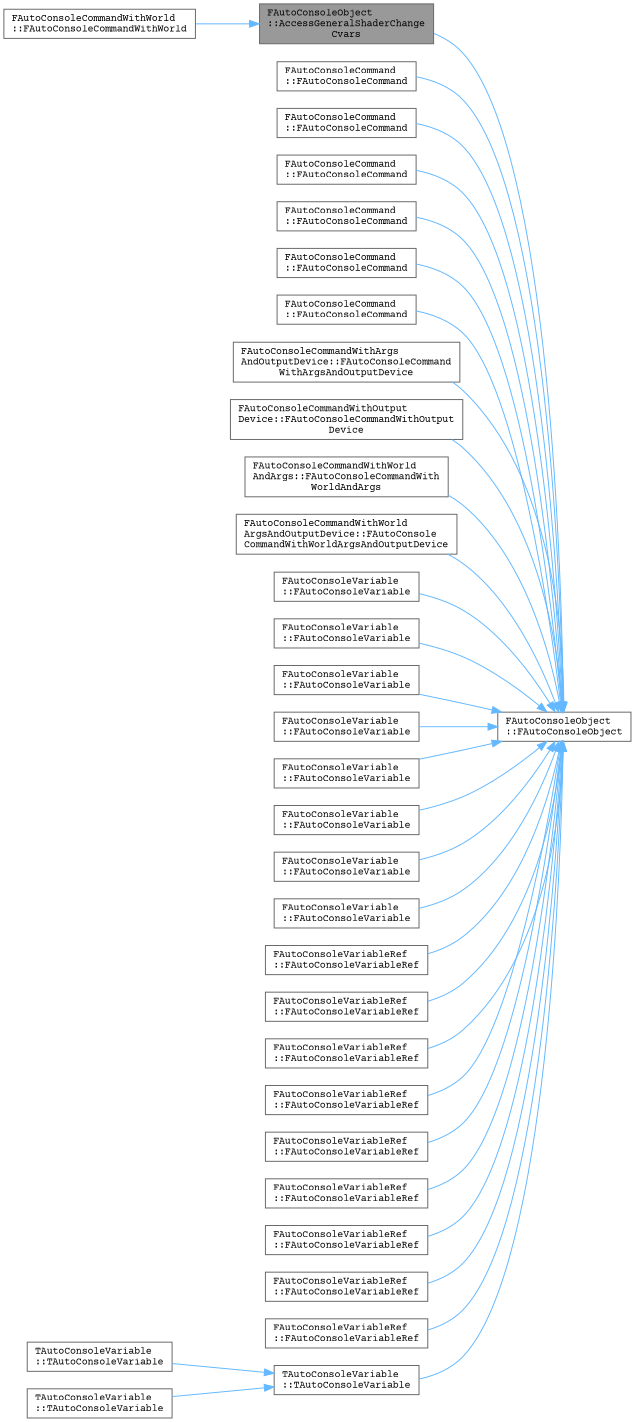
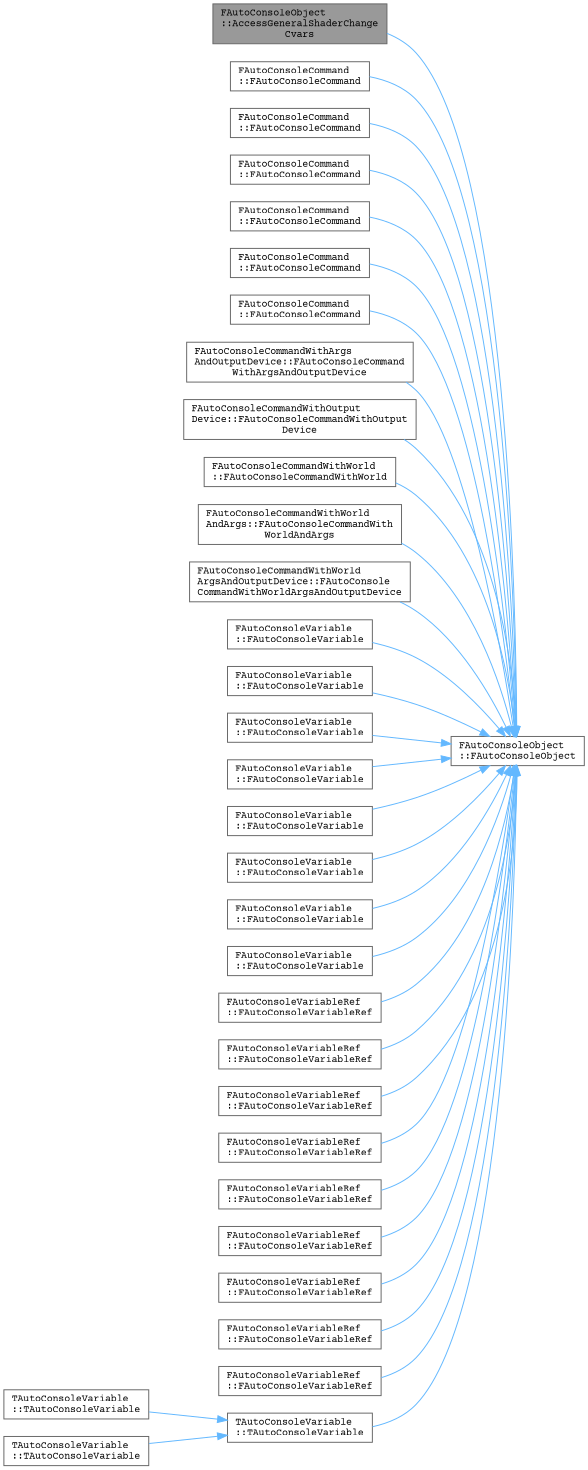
edge "FAutoConsoleCommandWithWorld ::FAutoConsoleCommandWithWorld" -> "FAutoConsoleObject ::AccessGeneralShaderChange Cvars": now "FAutoConsoleCommandWithWorld ::FAutoConsoleCommandWithWorld" -> "FAutoConsoleObject ::FAutoConsoleObject"
